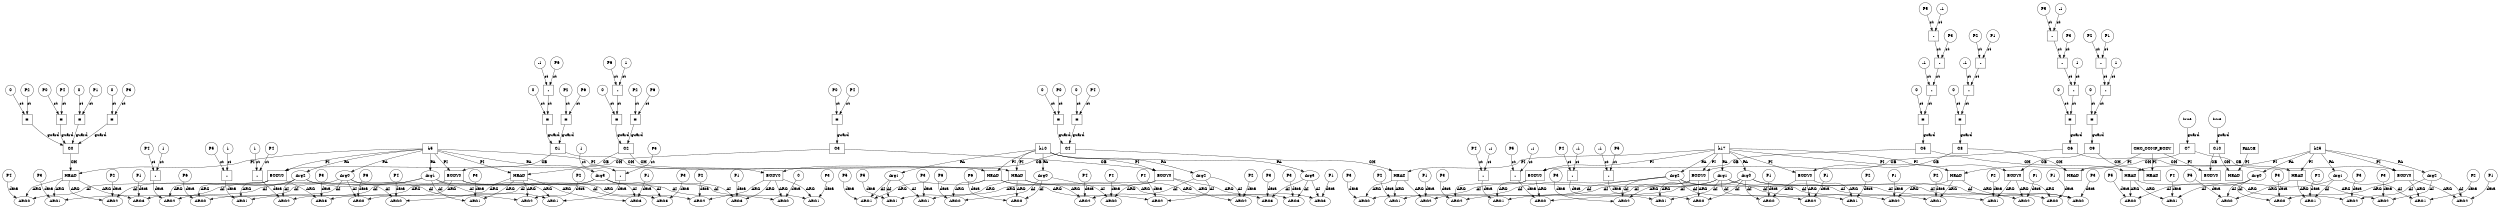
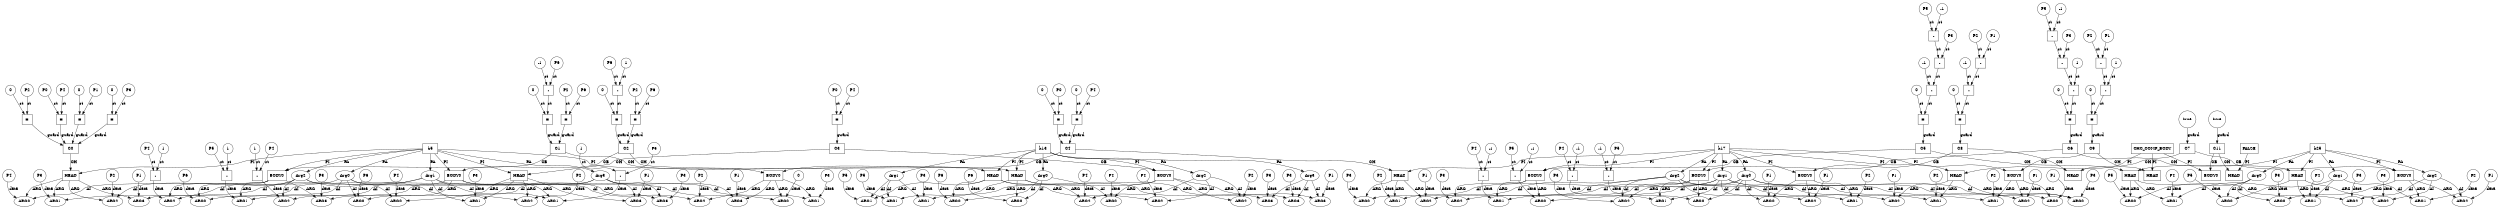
node "h10": label "h10" -> "h13"
node "C10": label "C10" -> "C11"
